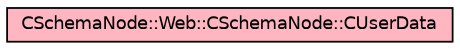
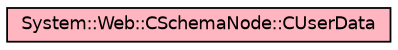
node "CSchemaNode::Web::CSchemaNode::CUserData": label "CSchemaNode::Web::CSchemaNode::CUserData" -> "System::Web::CSchemaNode::CUserData"
